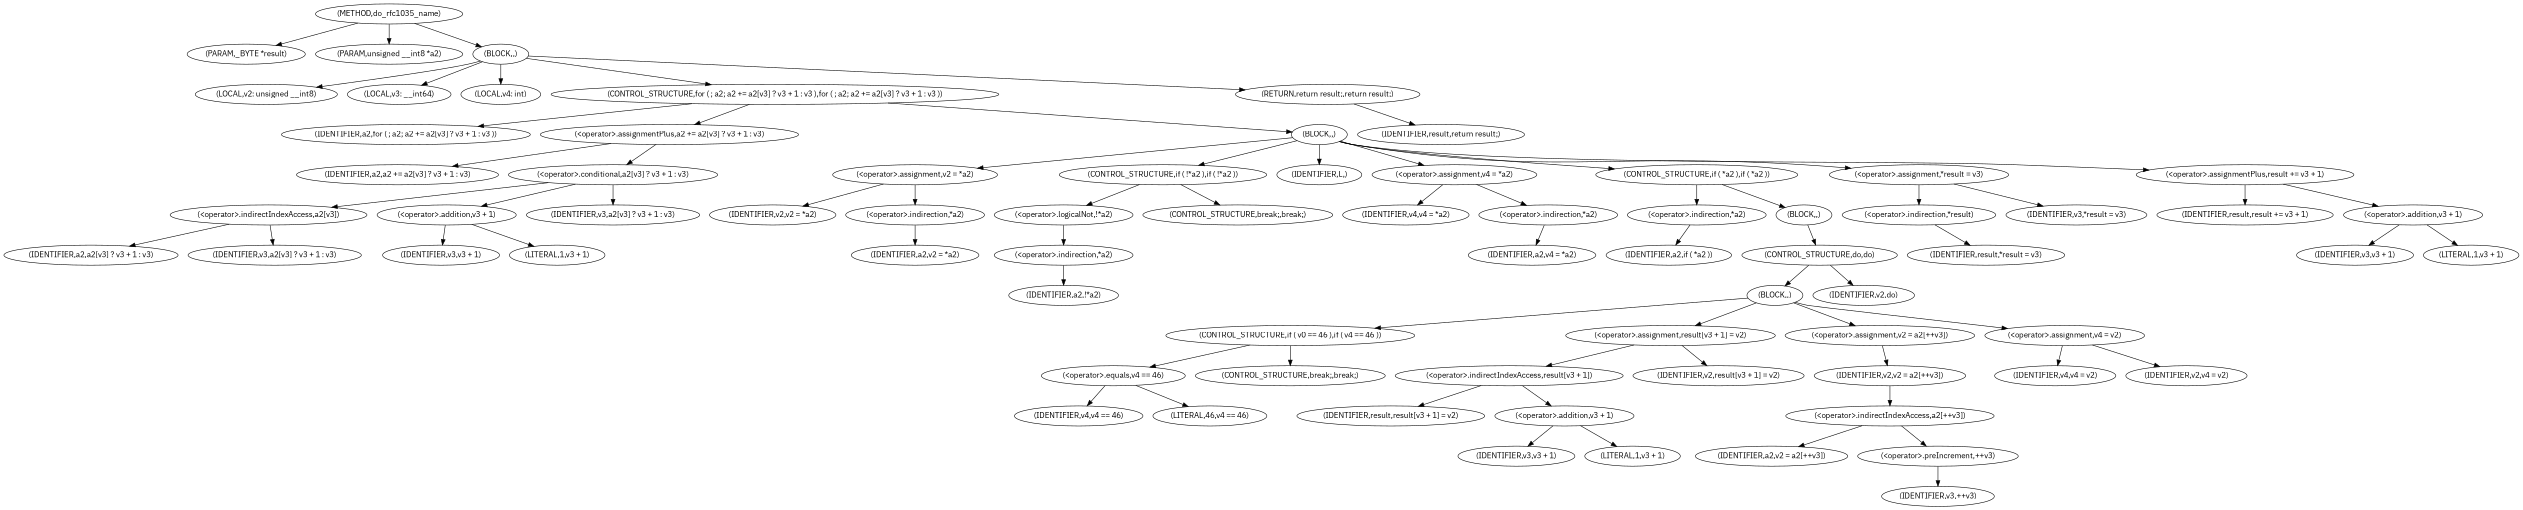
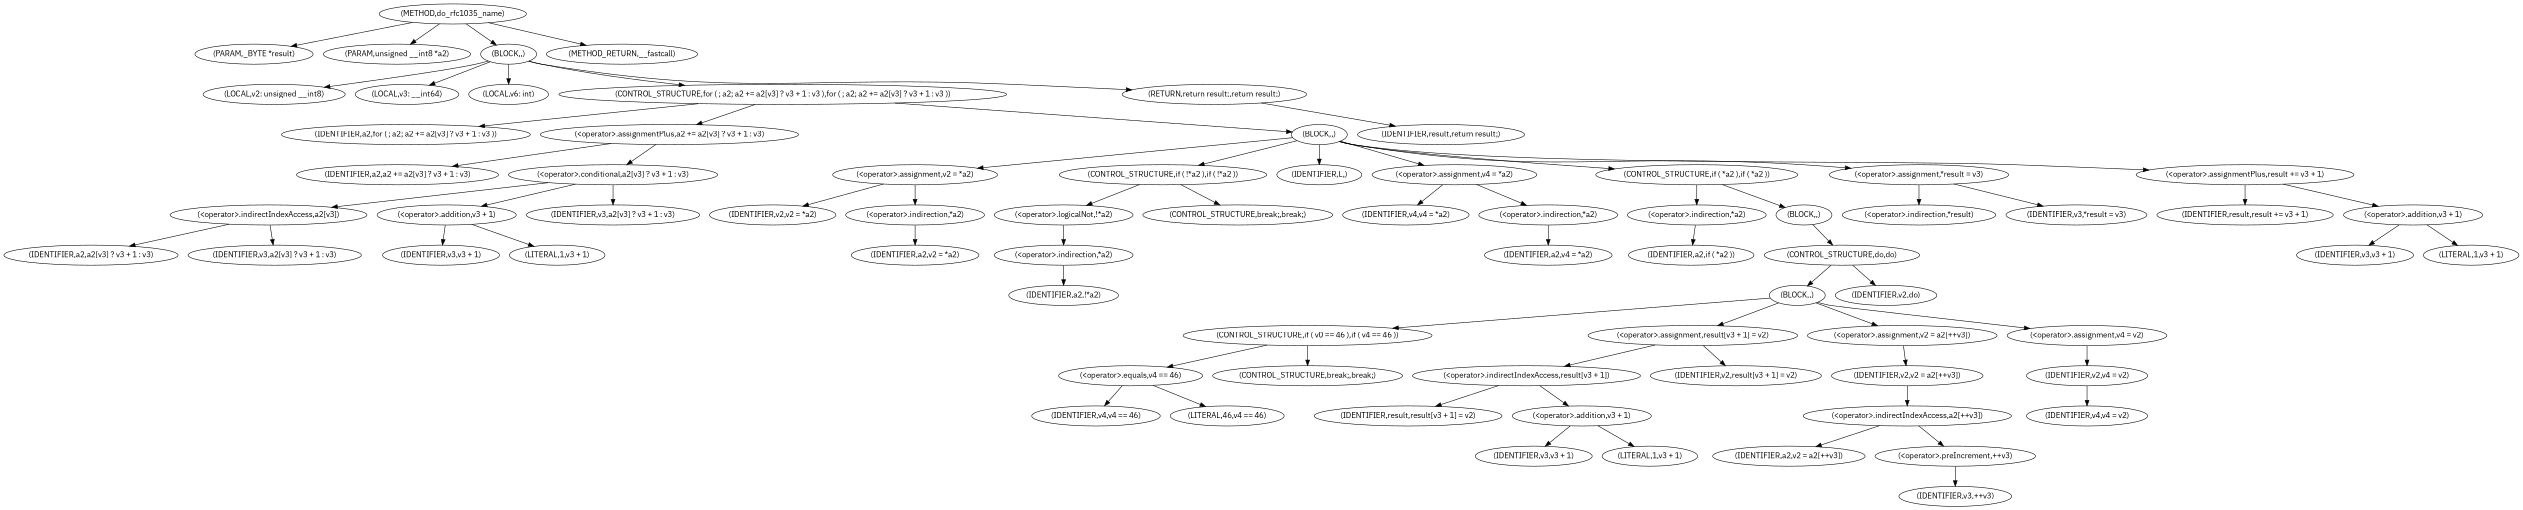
node "(METHOD_RETURN,__fastcall)": added
node "(LOCAL,v4: int)": label "(LOCAL,v4: int)" -> "(LOCAL,v6: int)"
node "(IDENTIFIER,result,*result = v3)": removed
edge "(<operator>.assignment,v4 = v2)" -> "(IDENTIFIER,v4,v4 = v2)": now "(IDENTIFIER,v2,v4 = v2)" -> "(IDENTIFIER,v4,v4 = v2)"
